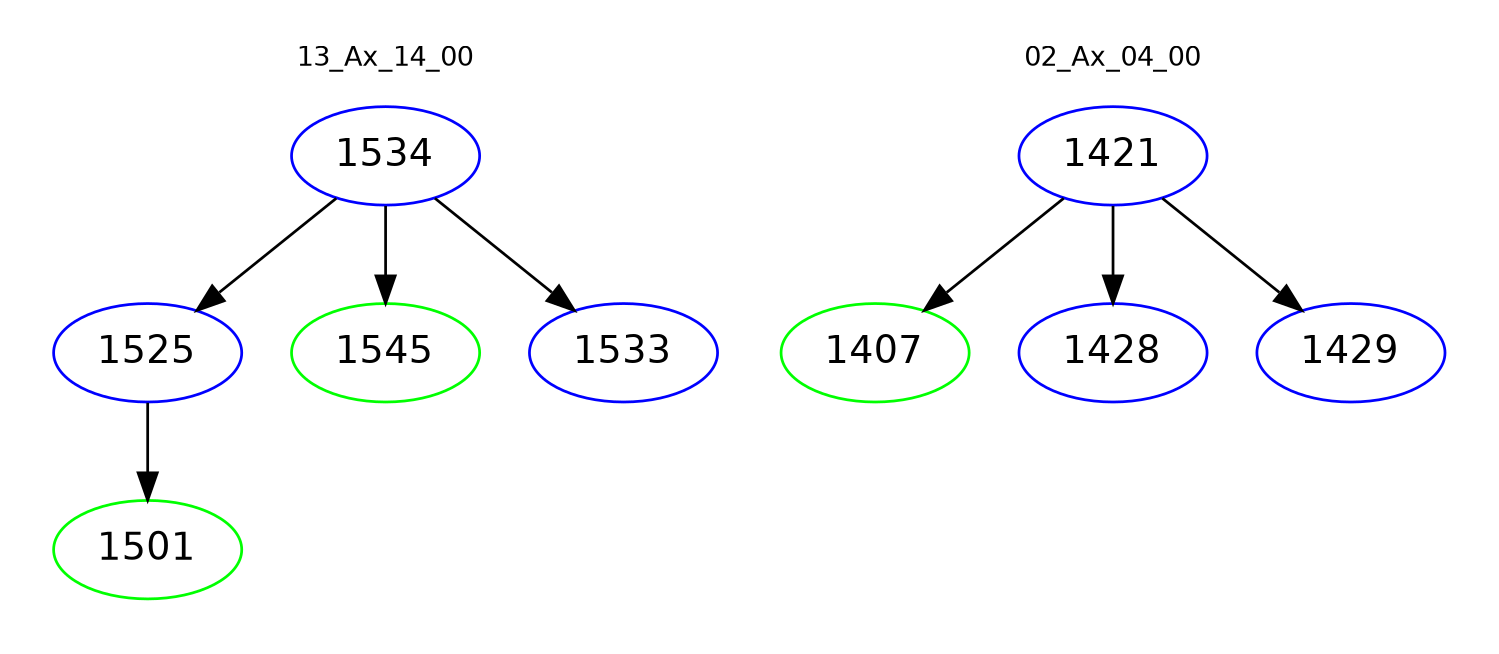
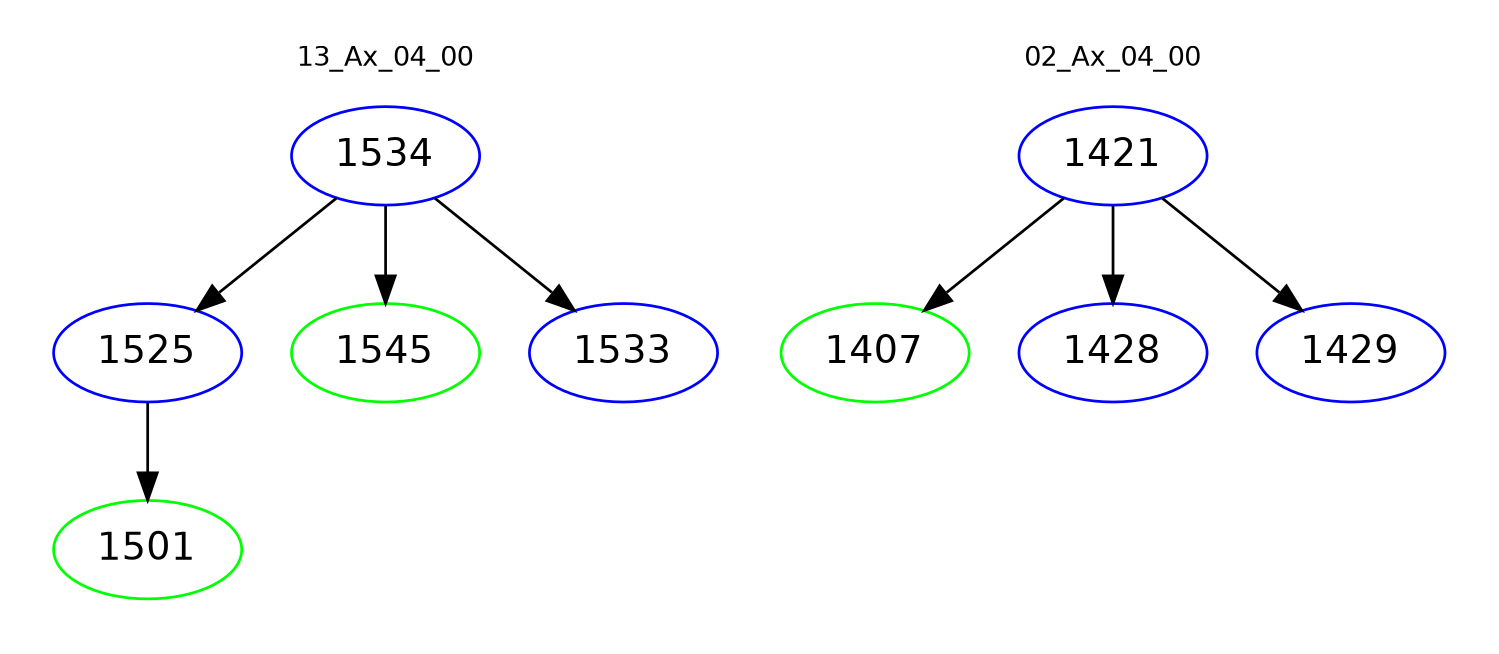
cluster "13_Ax_14_00": label "13_Ax_14_00" -> "13_Ax_04_00"
